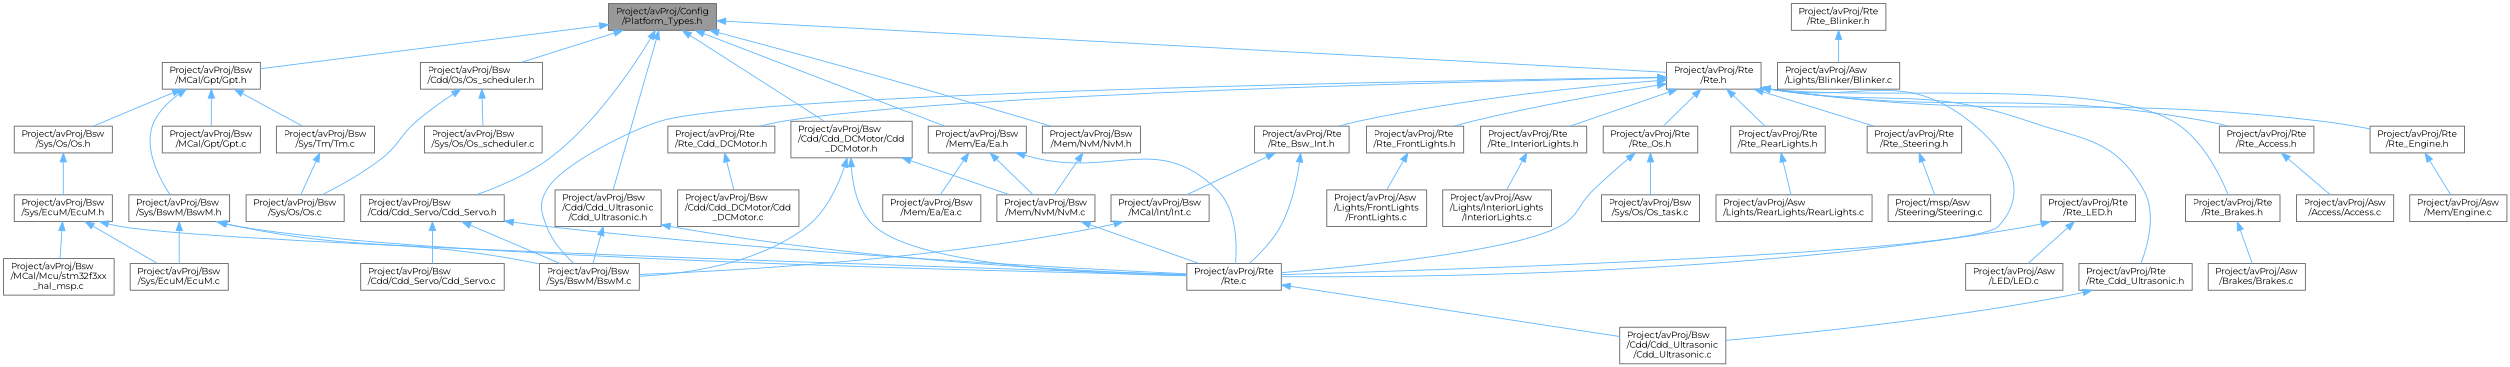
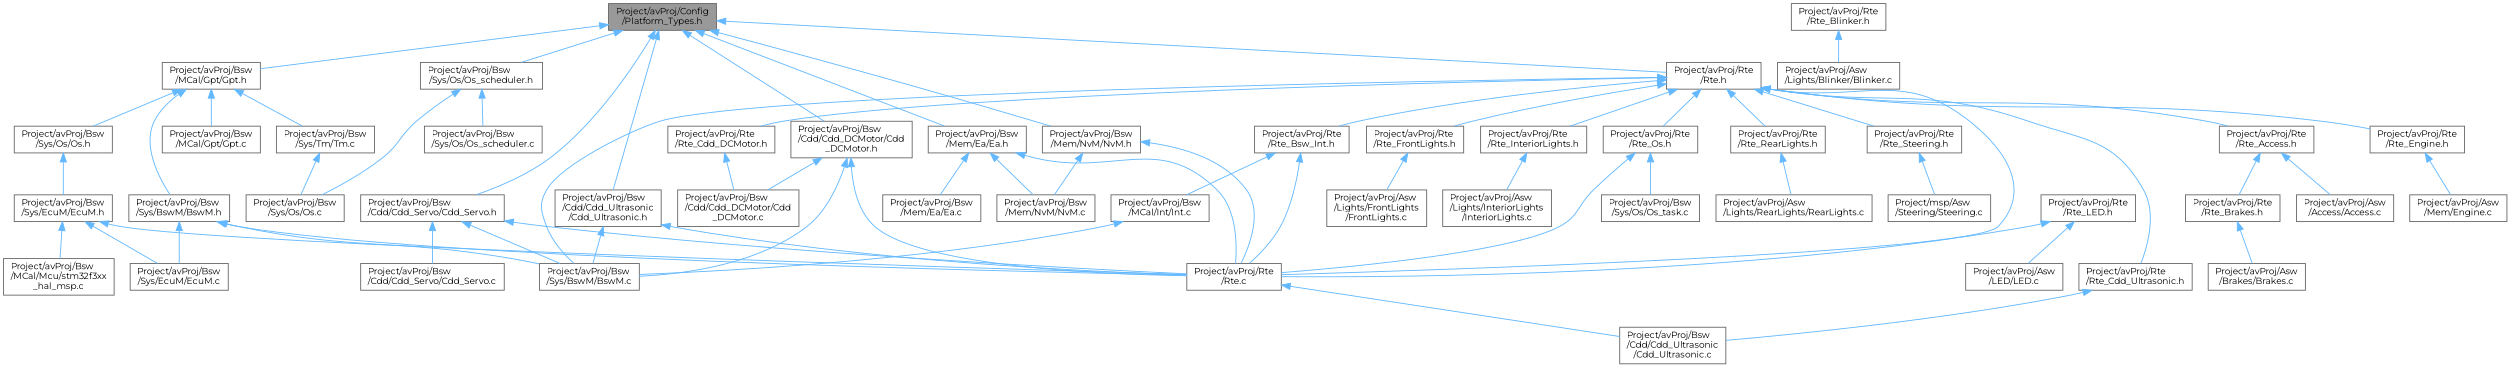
node "Project/avProj/Bsw /Cdd/Os/Os_scheduler.h": label "Project/avProj/Bsw /Cdd/Os/Os_scheduler.h" -> "Project/avProj/Bsw /Sys/Os/Os_scheduler.h"
edge "Project/avProj/Rte /Rte_Brakes.h" -> "Project/avProj/Rte /Rte.h": now "Project/avProj/Rte /Rte_Brakes.h" -> "Project/avProj/Rte /Rte_Access.h"
edge "Project/avProj/Bsw /Mem/NvM/NvM.c" -> "Project/avProj/Bsw /Cdd/Cdd_DCMotor/Cdd _DCMotor.h": now "Project/avProj/Bsw /Cdd/Cdd_DCMotor/Cdd _DCMotor.c" -> "Project/avProj/Bsw /Cdd/Cdd_DCMotor/Cdd _DCMotor.h"
edge "Project/avProj/Rte /Rte.c" -> "Project/avProj/Bsw /Mem/NvM/NvM.c": now "Project/avProj/Rte /Rte.c" -> "Project/avProj/Bsw /Mem/NvM/NvM.h"
